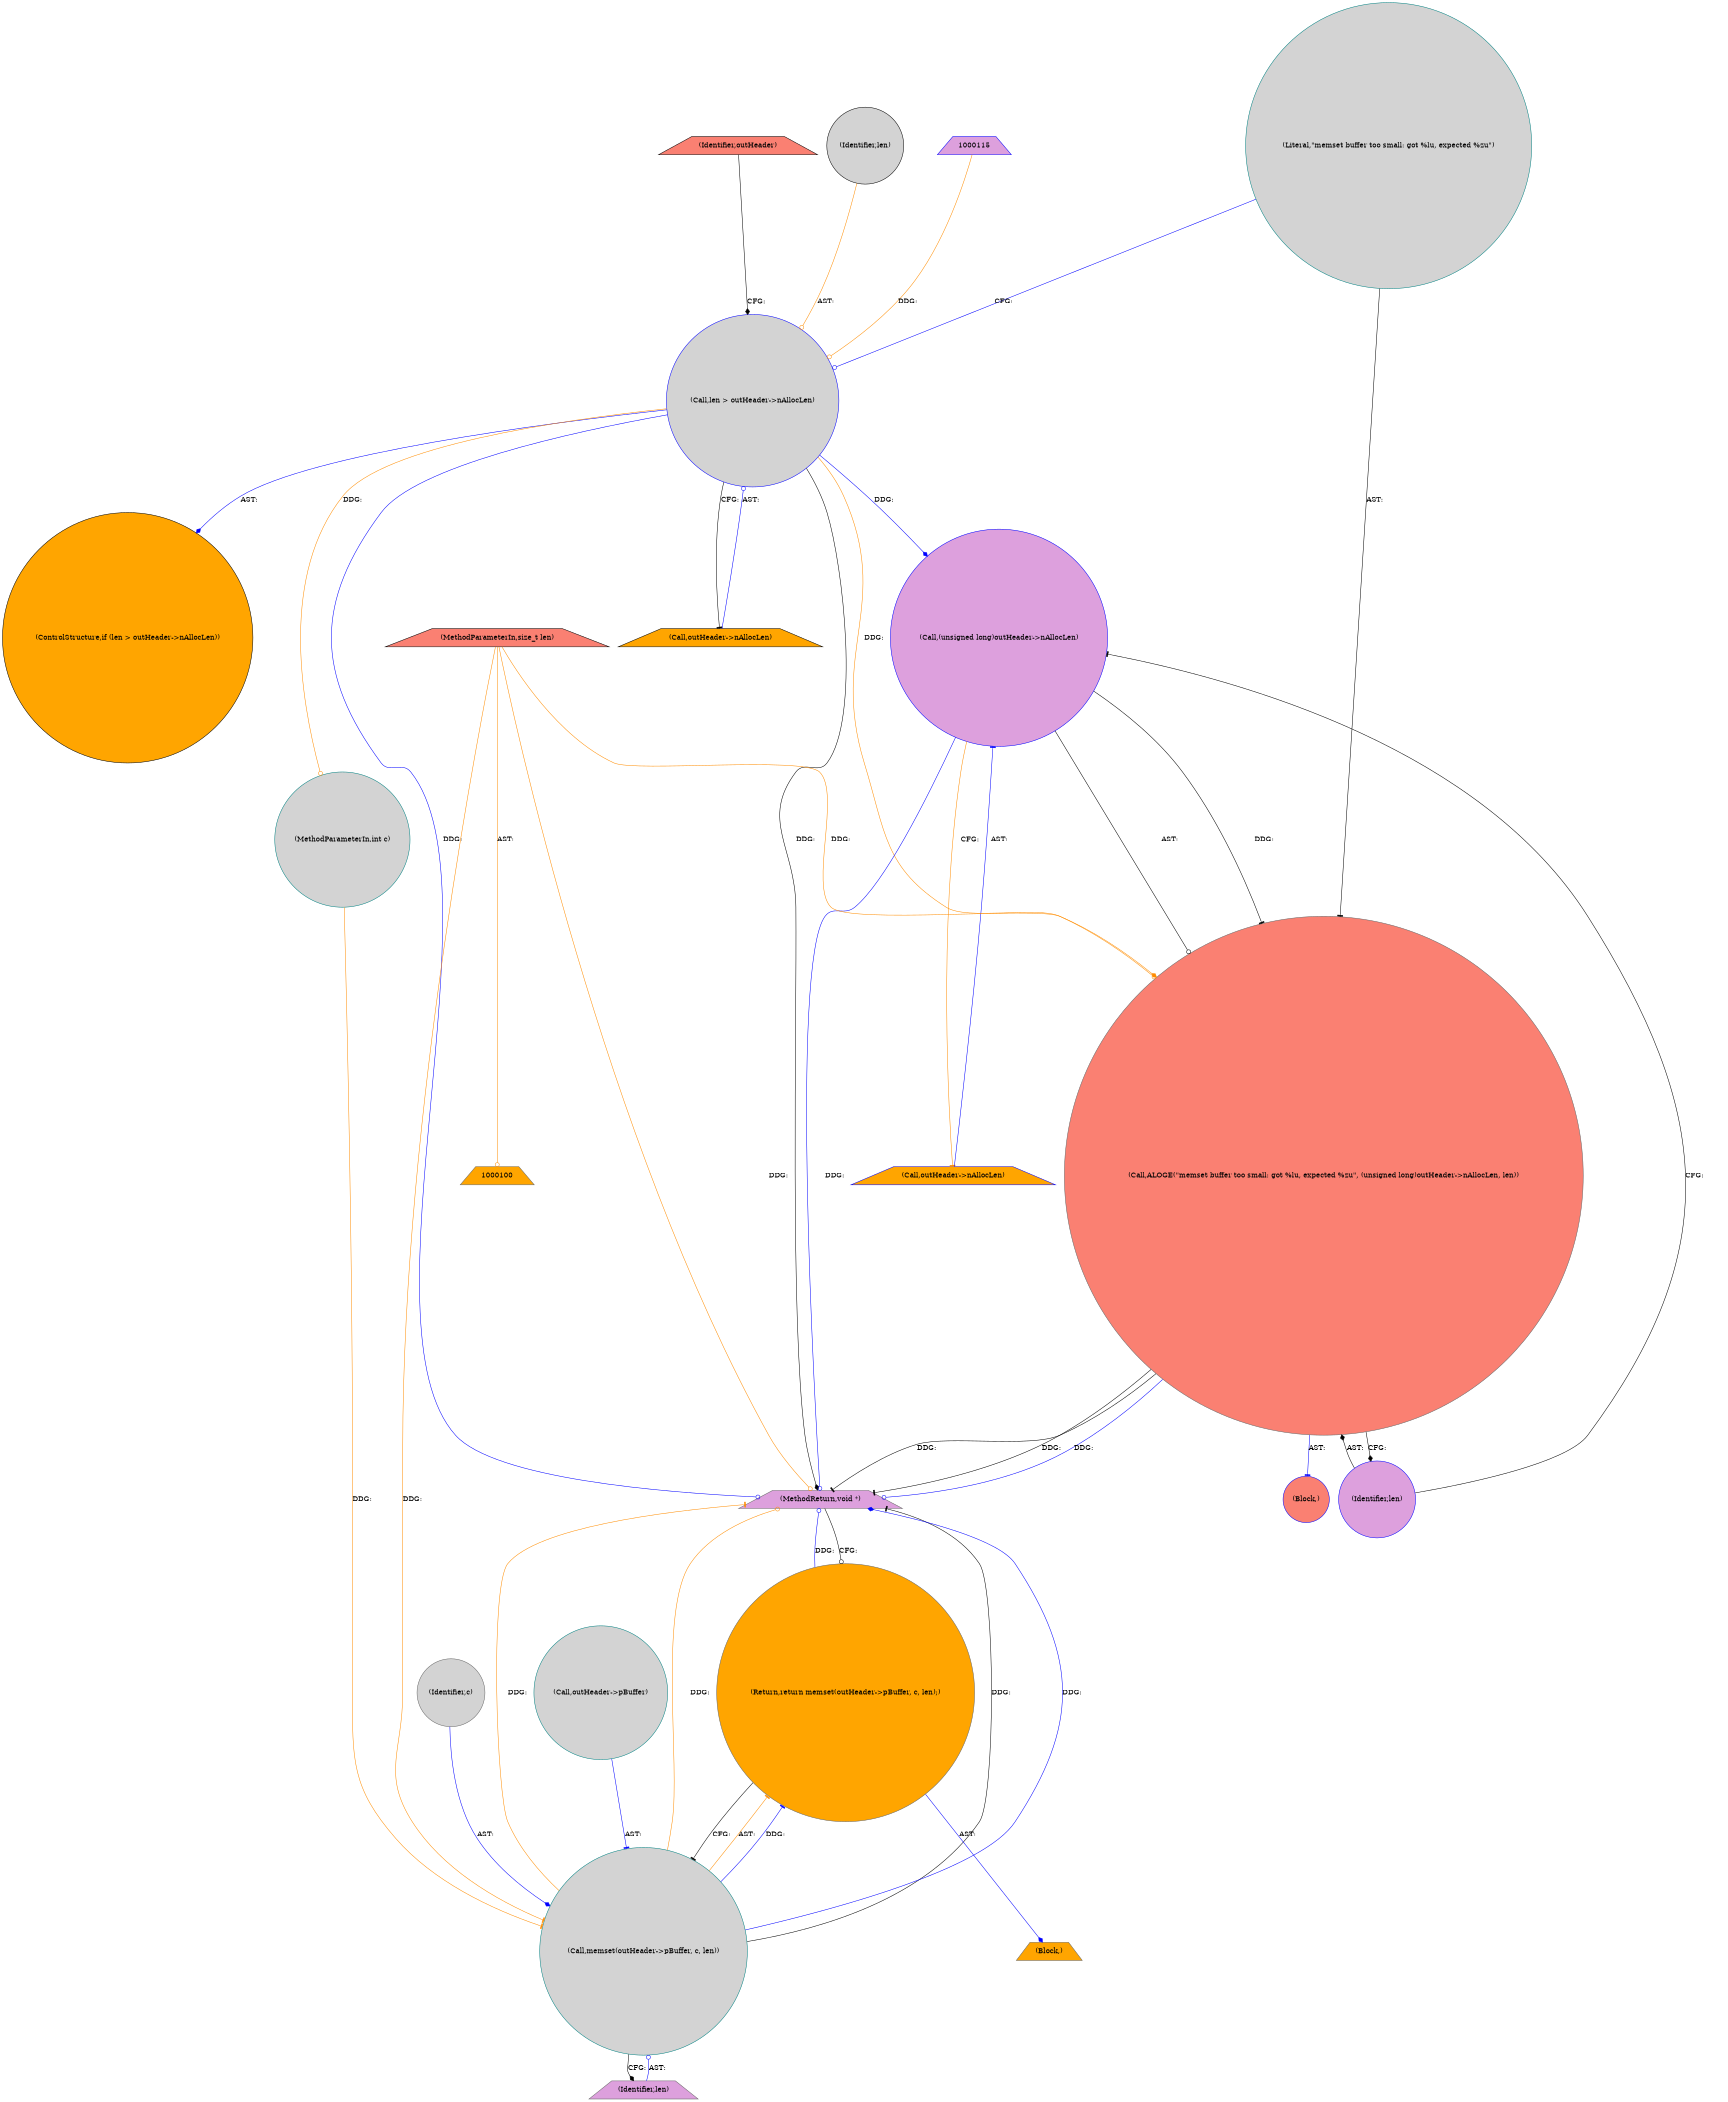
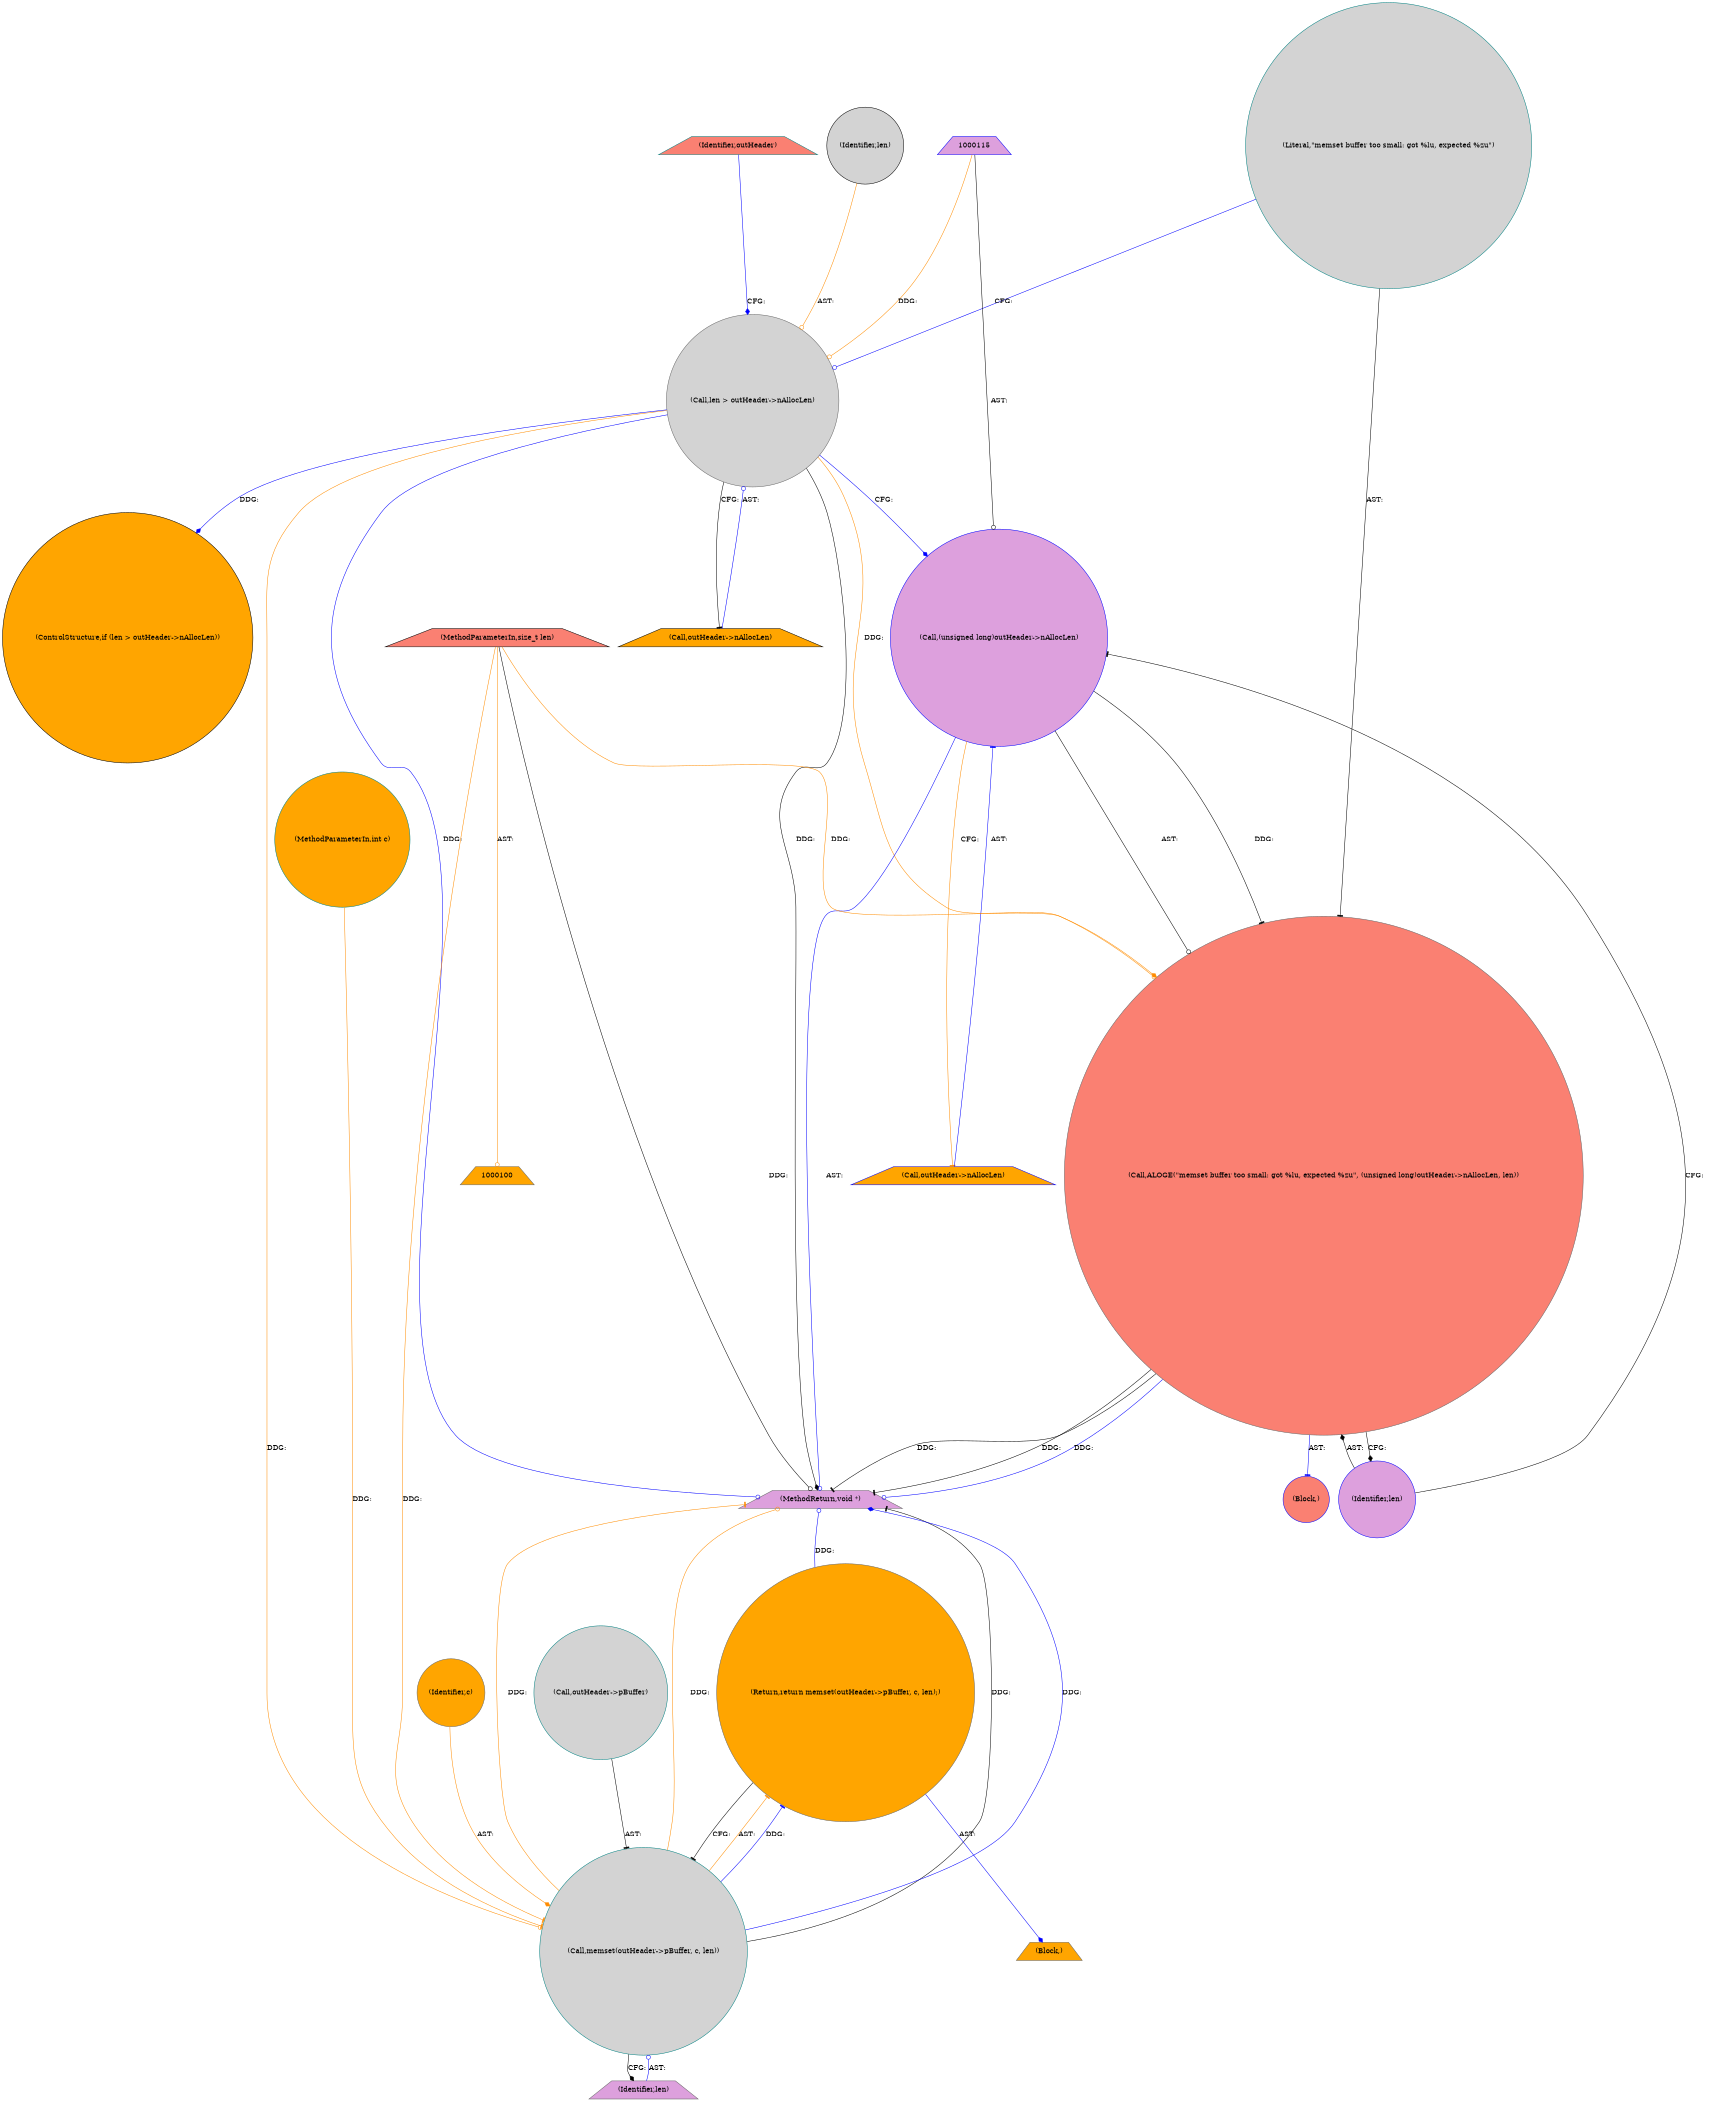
node "(Identifier,outHeader)": color black -> teal
edge "(Identifier,outHeader)" -> "(Call,len > outHeader->nAllocLen)": color black -> blue
edge "1000115" -> "(Call,(unsigned long)outHeader->nAllocLen)": added, label "AST:"
node "(Call,len > outHeader->nAllocLen)": color blue -> gray40
edge "(Call,len > outHeader->nAllocLen)" -> "(MethodParameterIn,int c)": now "(Call,len > outHeader->nAllocLen)" -> "(Call,memset(outHeader->pBuffer, c, len))"
edge "(Call,len > outHeader->nAllocLen)" -> "(ControlStructure,if (len > outHeader->nAllocLen))": label "AST: " -> "DDG: "
edge "(Call,len > outHeader->nAllocLen)" -> "(Call,(unsigned long)outHeader->nAllocLen)": label "DDG: " -> "CFG: "
node "(MethodParameterIn,int c)": fillcolor lightgrey -> orange
edge "(MethodParameterIn,size_t len)" -> "(MethodReturn,void *)": color darkorange -> black
edge "(Call,(unsigned long)outHeader->nAllocLen)" -> "(MethodReturn,void *)": label "DDG: " -> "AST: "
edge "(MethodReturn,void *)" -> "(Return,return memset(outHeader->pBuffer, c, len);)": removed, label "CFG:"
node "(Identifier,c)": fillcolor lightgrey -> orange
edge "(Call,outHeader->pBuffer)" -> "(Call,memset(outHeader->pBuffer, c, len))": color blue -> black
edge "(Identifier,c)" -> "(Call,memset(outHeader->pBuffer, c, len))": color blue -> darkorange
